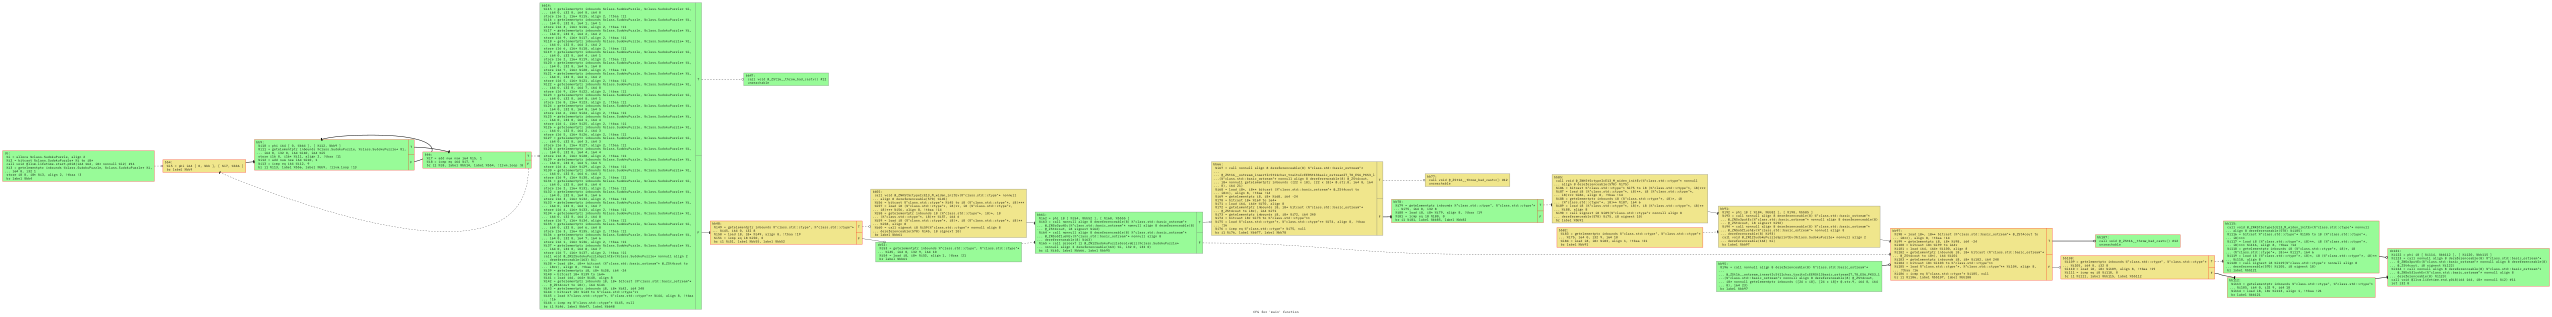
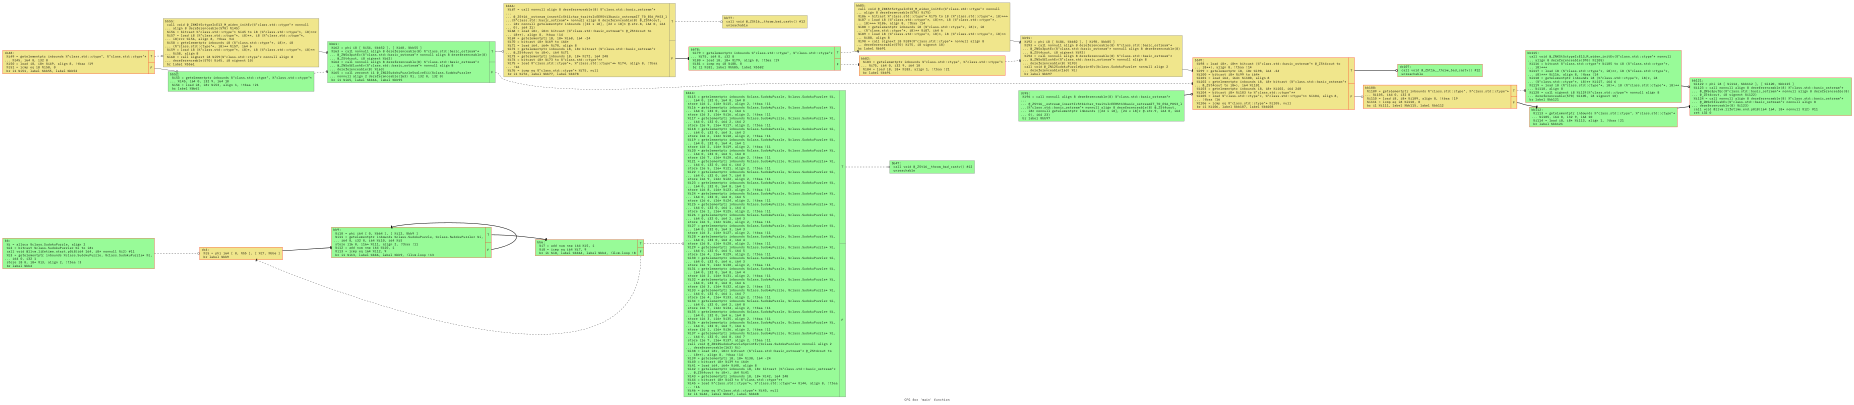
edge "bb78:" -> "bb82:": added
edge "bb14:" -> "bb48:": removed
